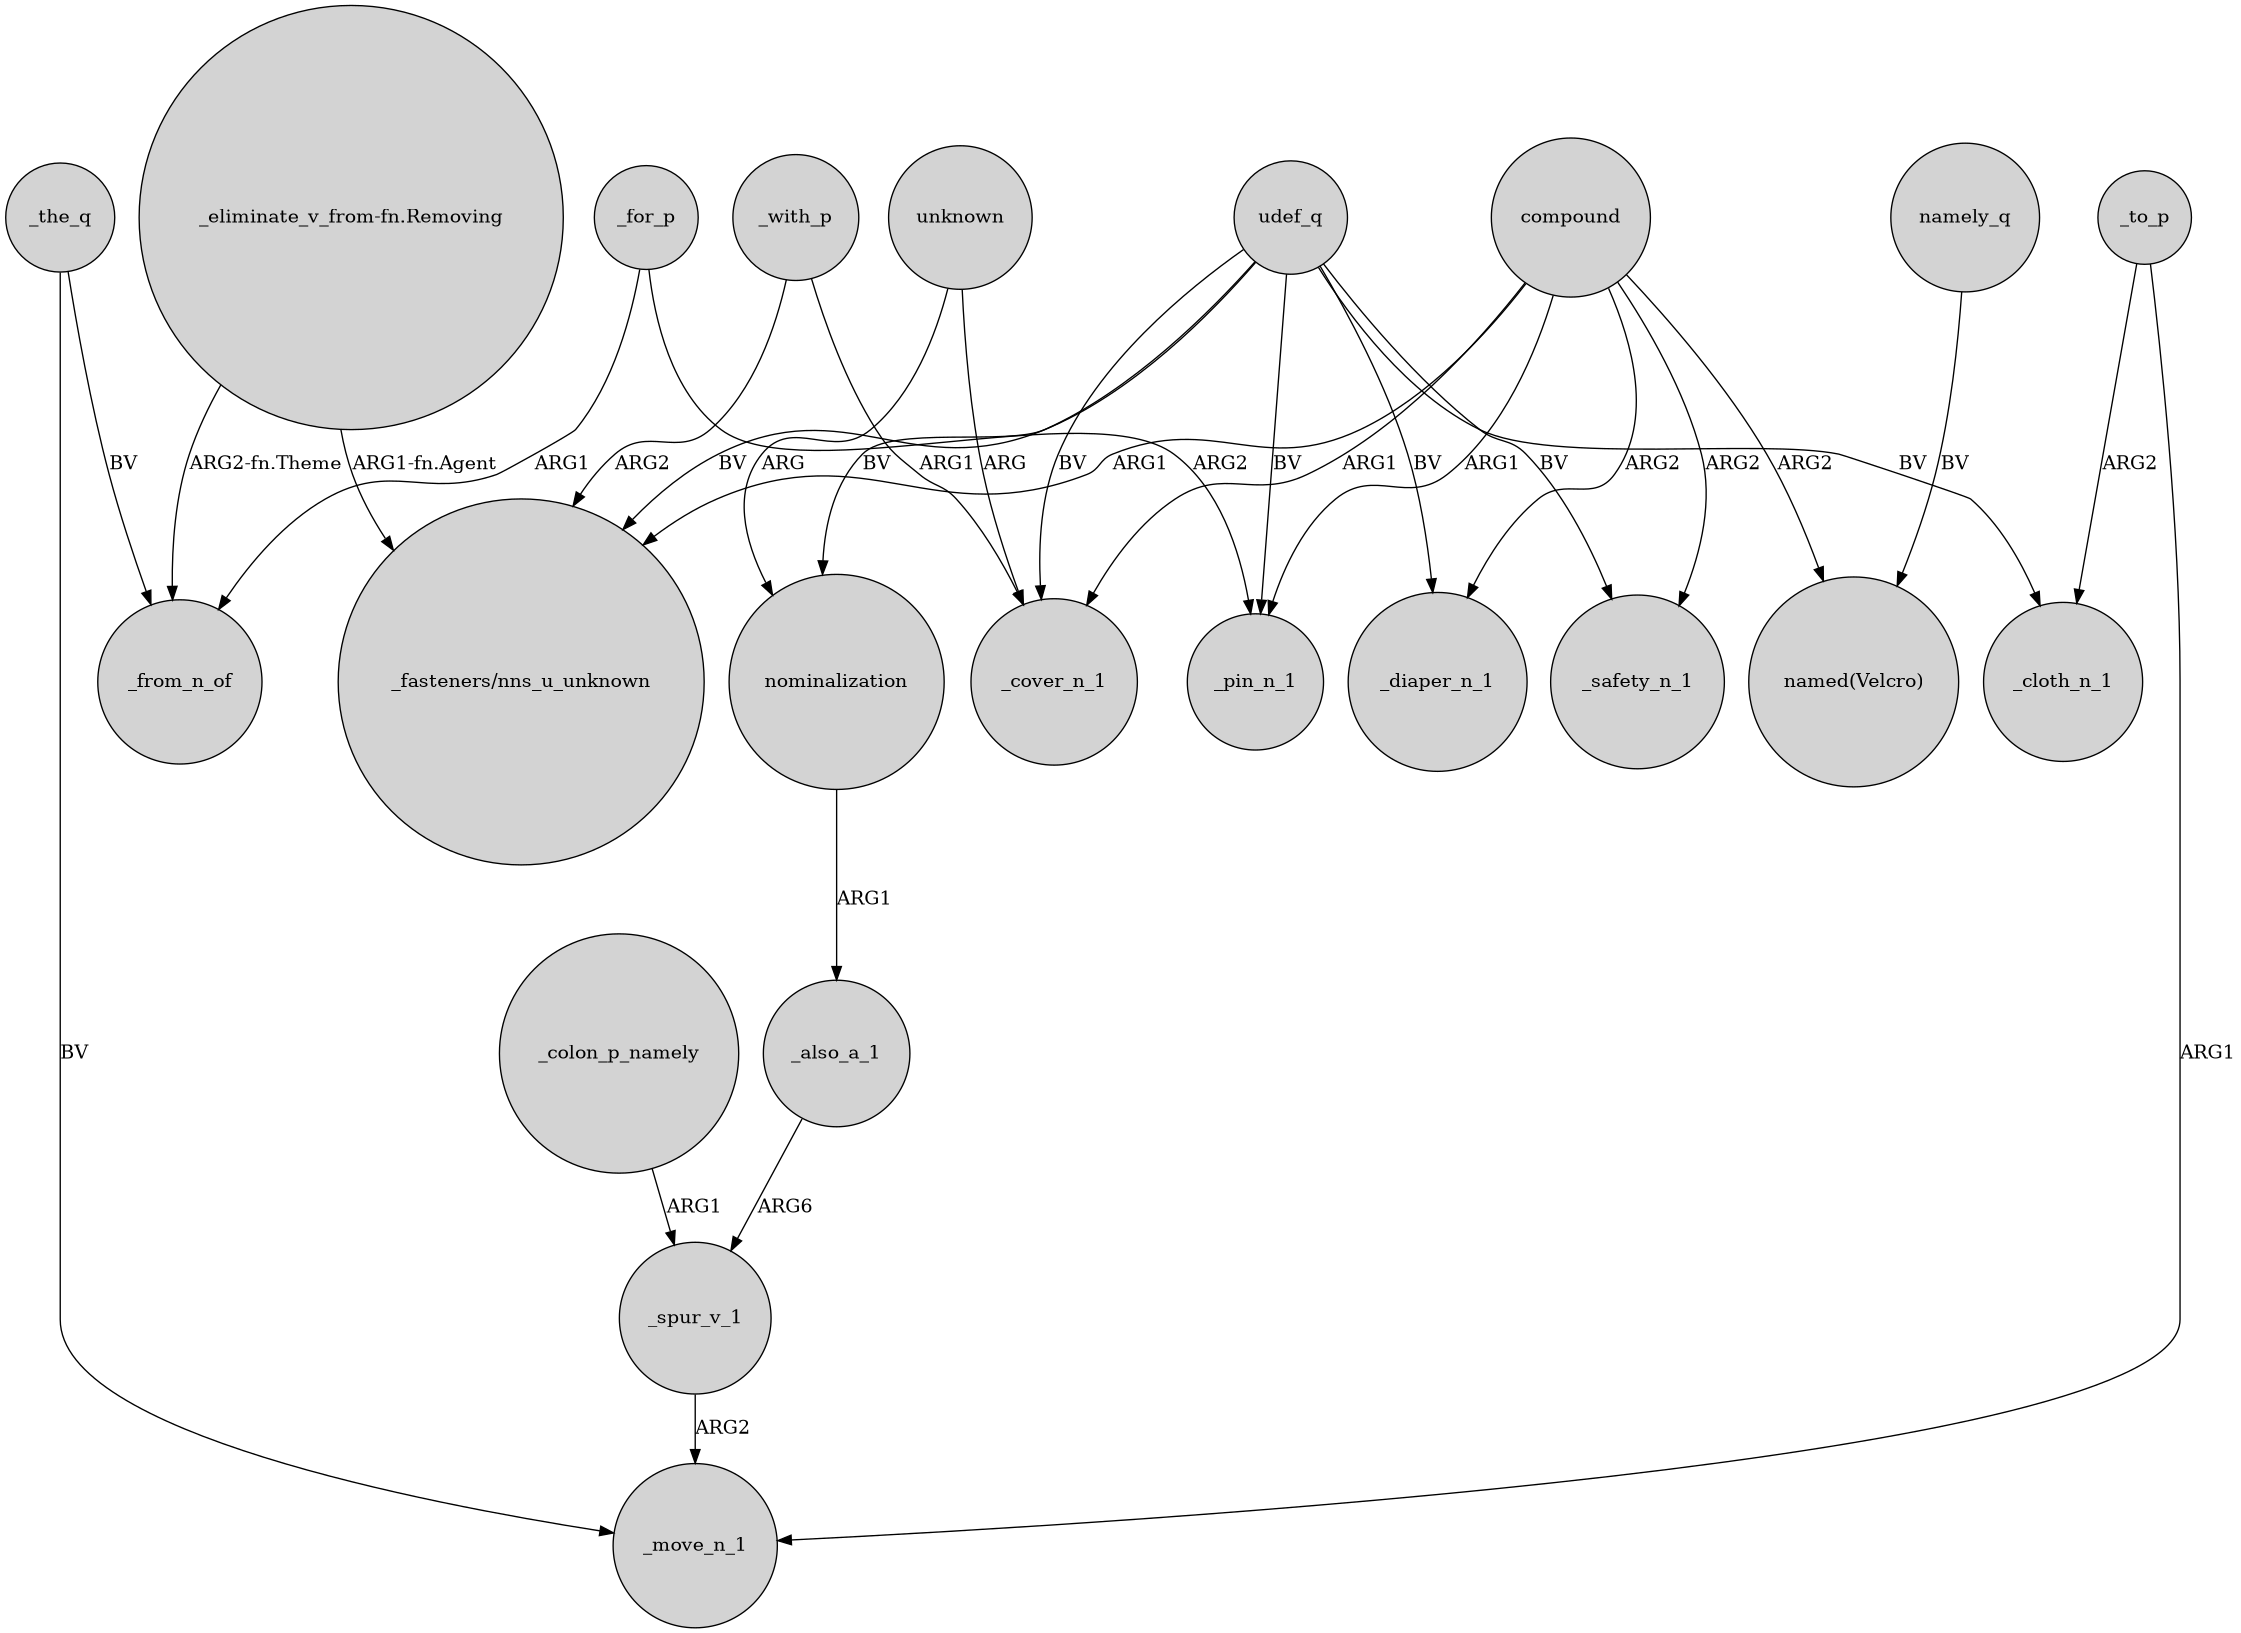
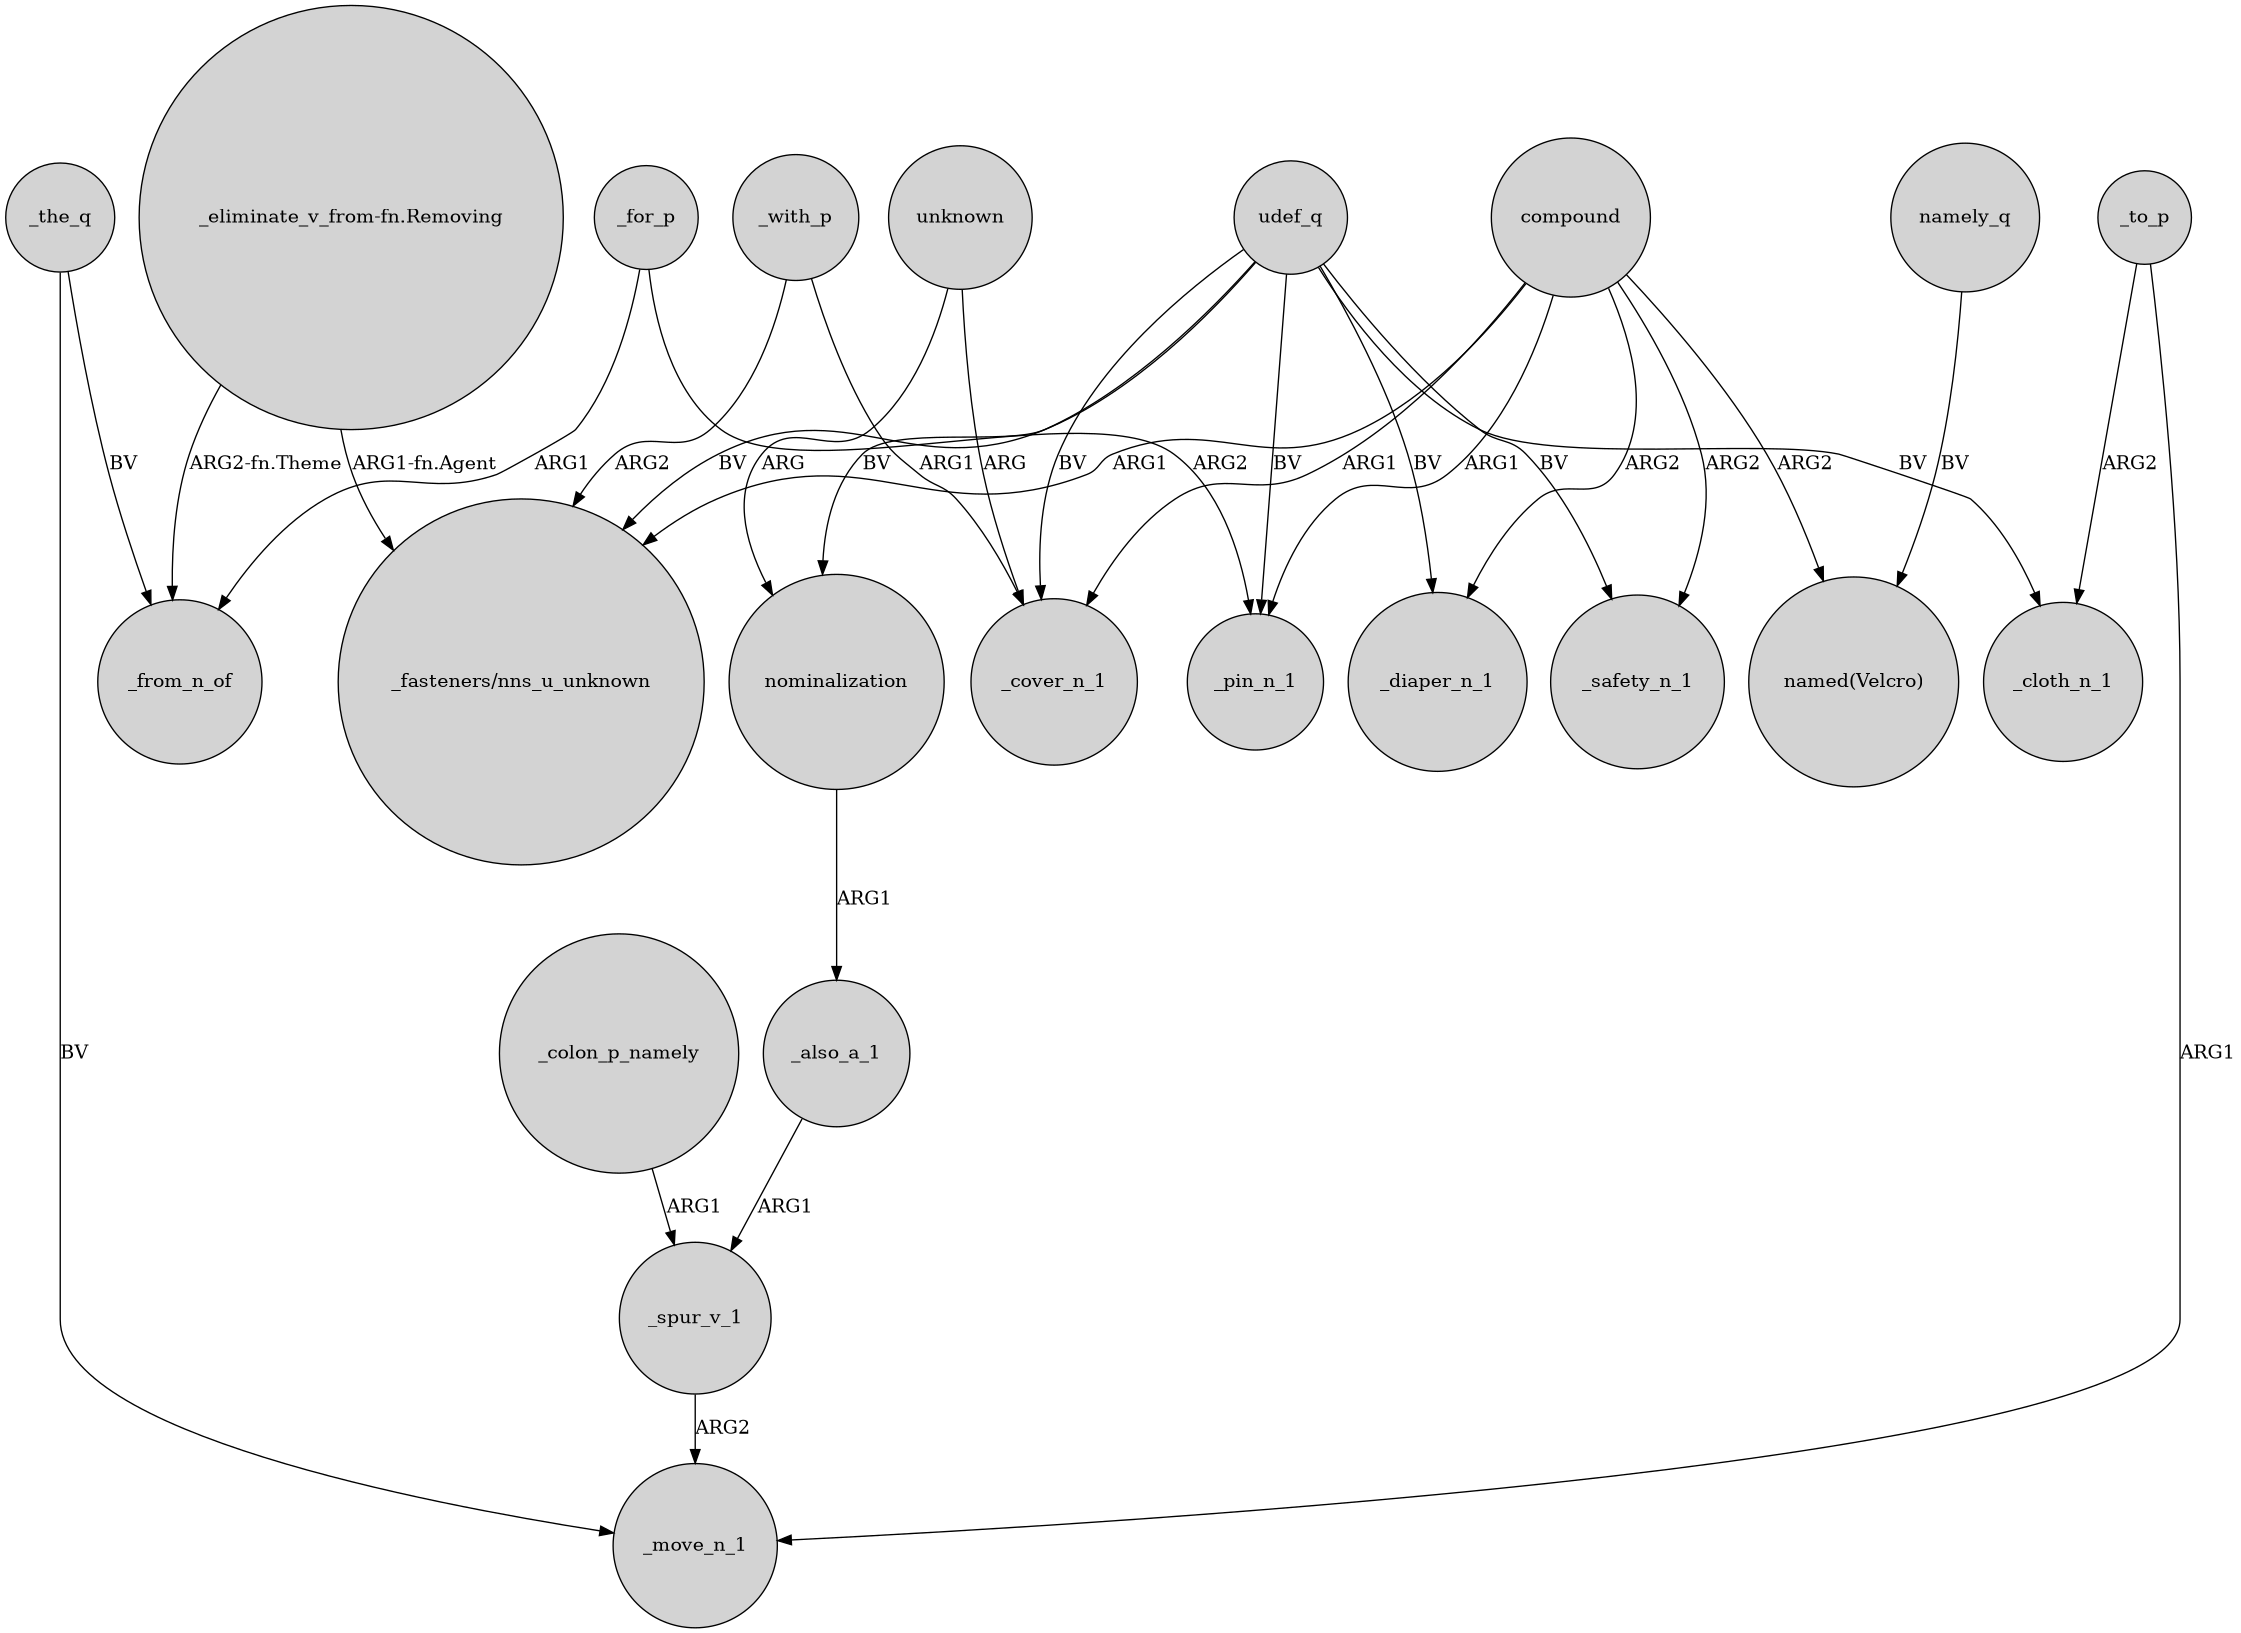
edge "_also_a_1" -> "_spur_v_1": label "ARG6" -> "ARG1"
